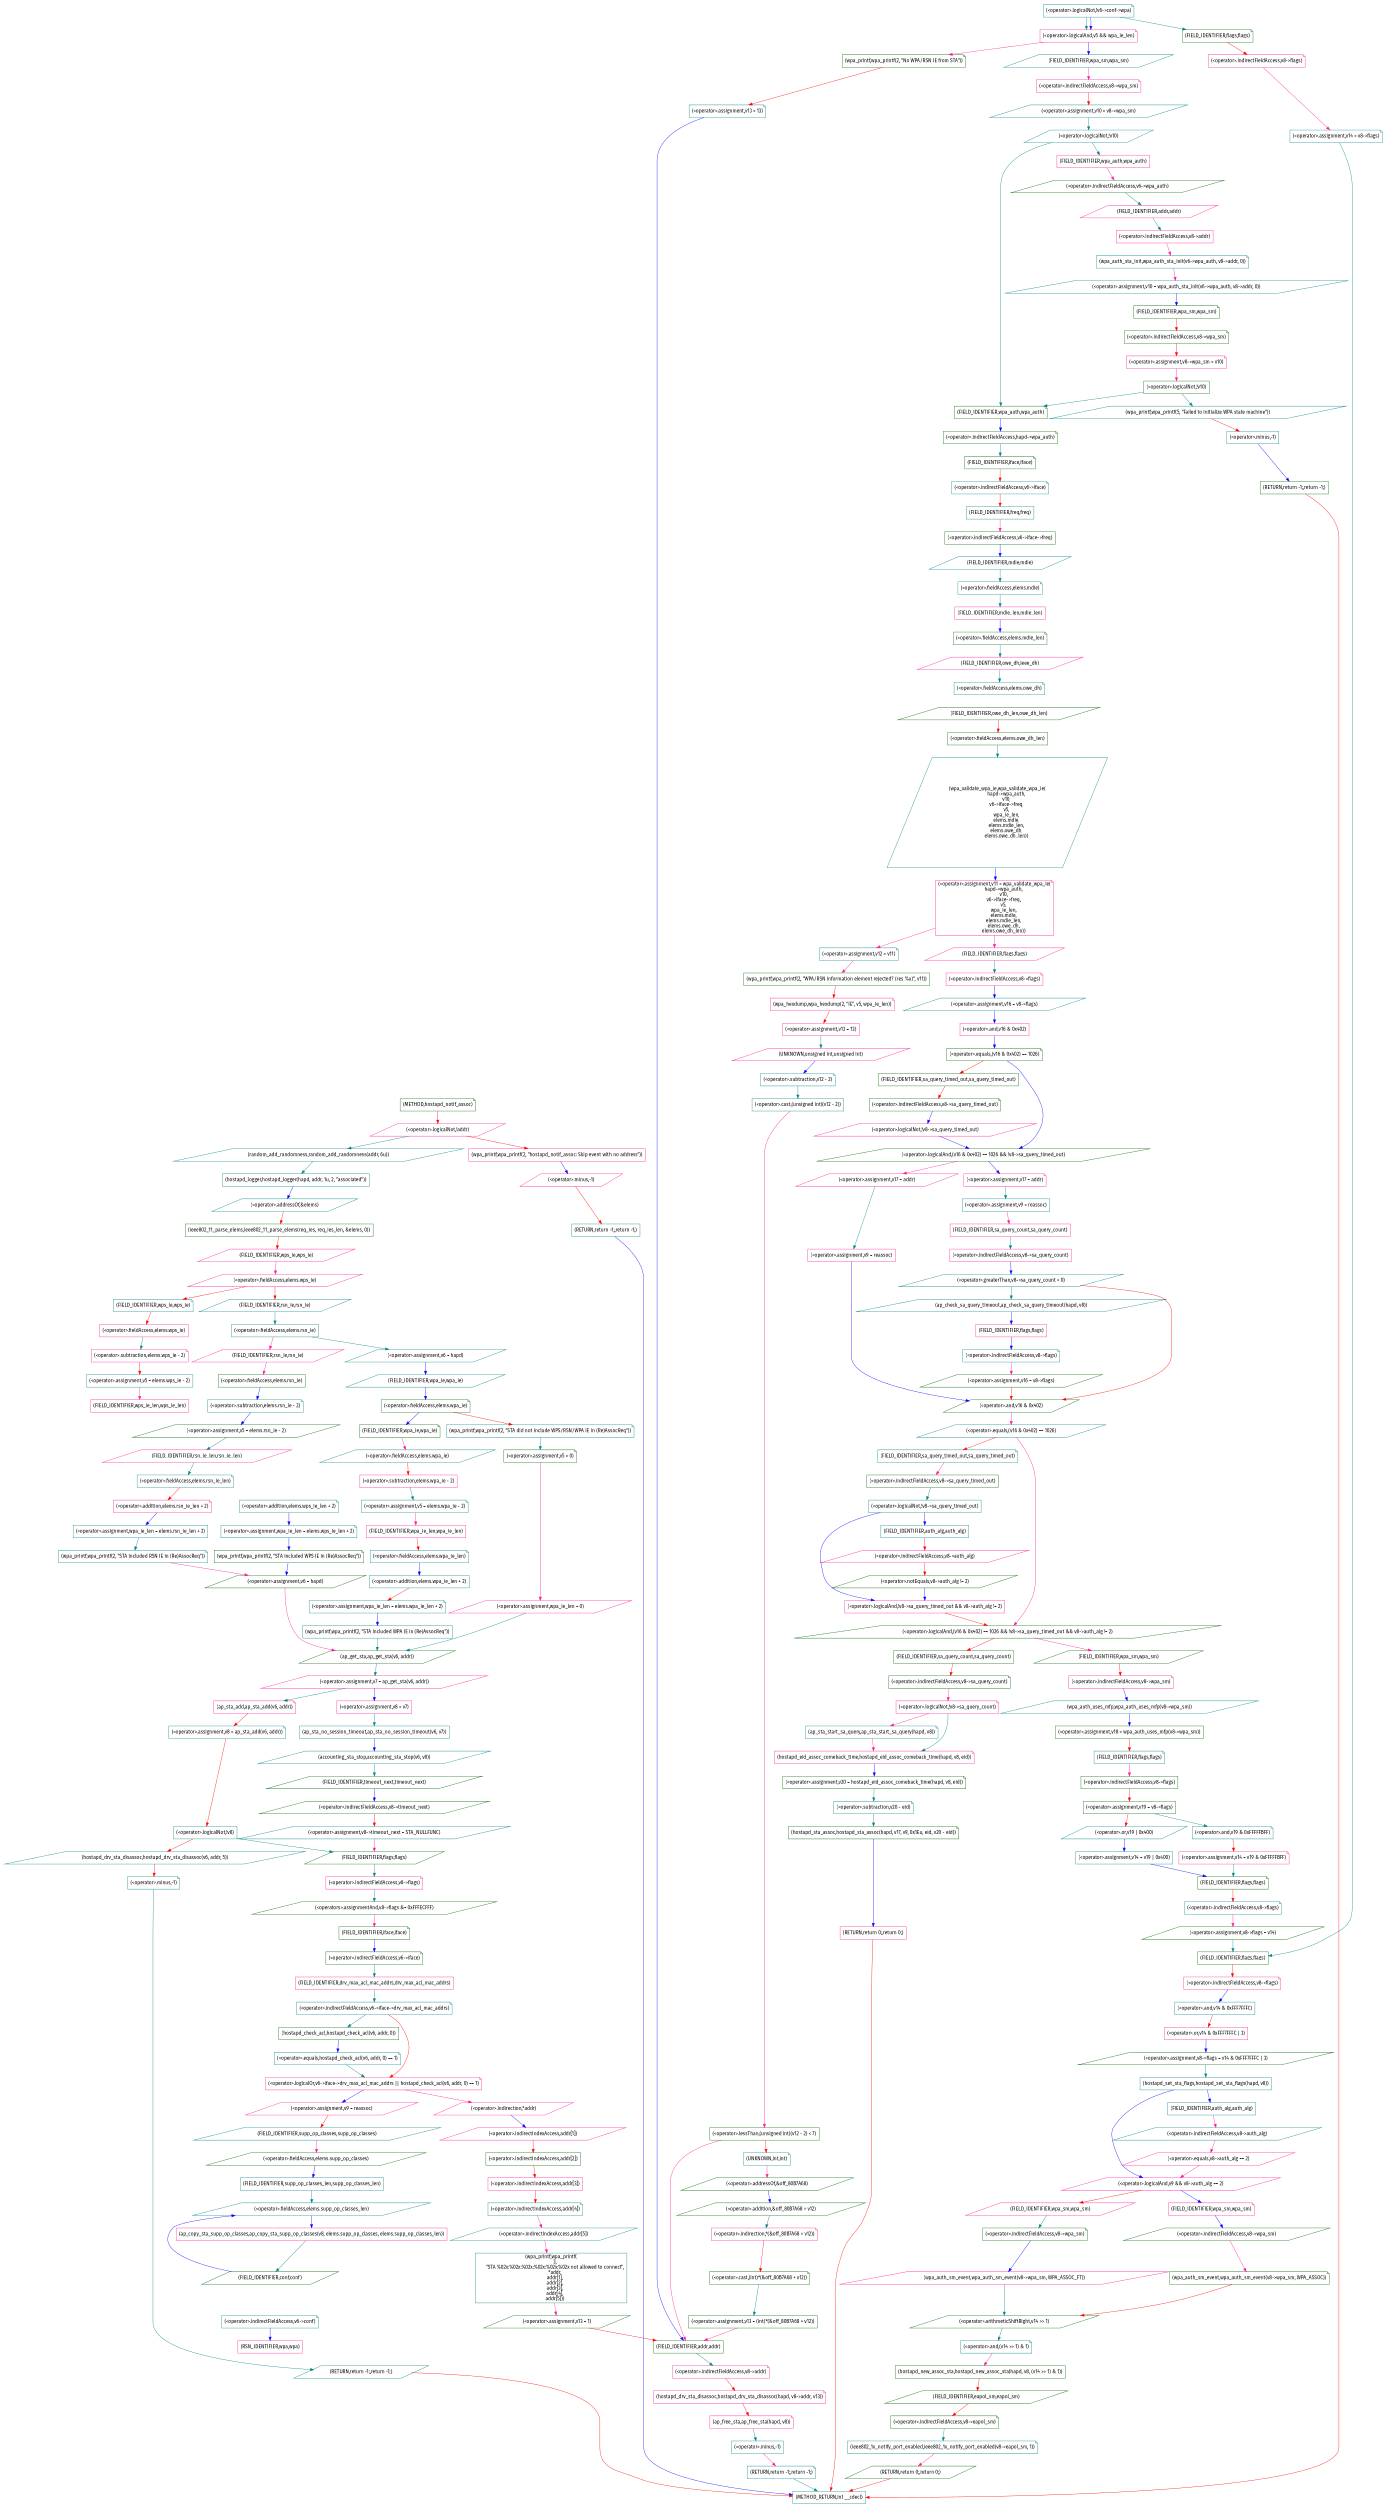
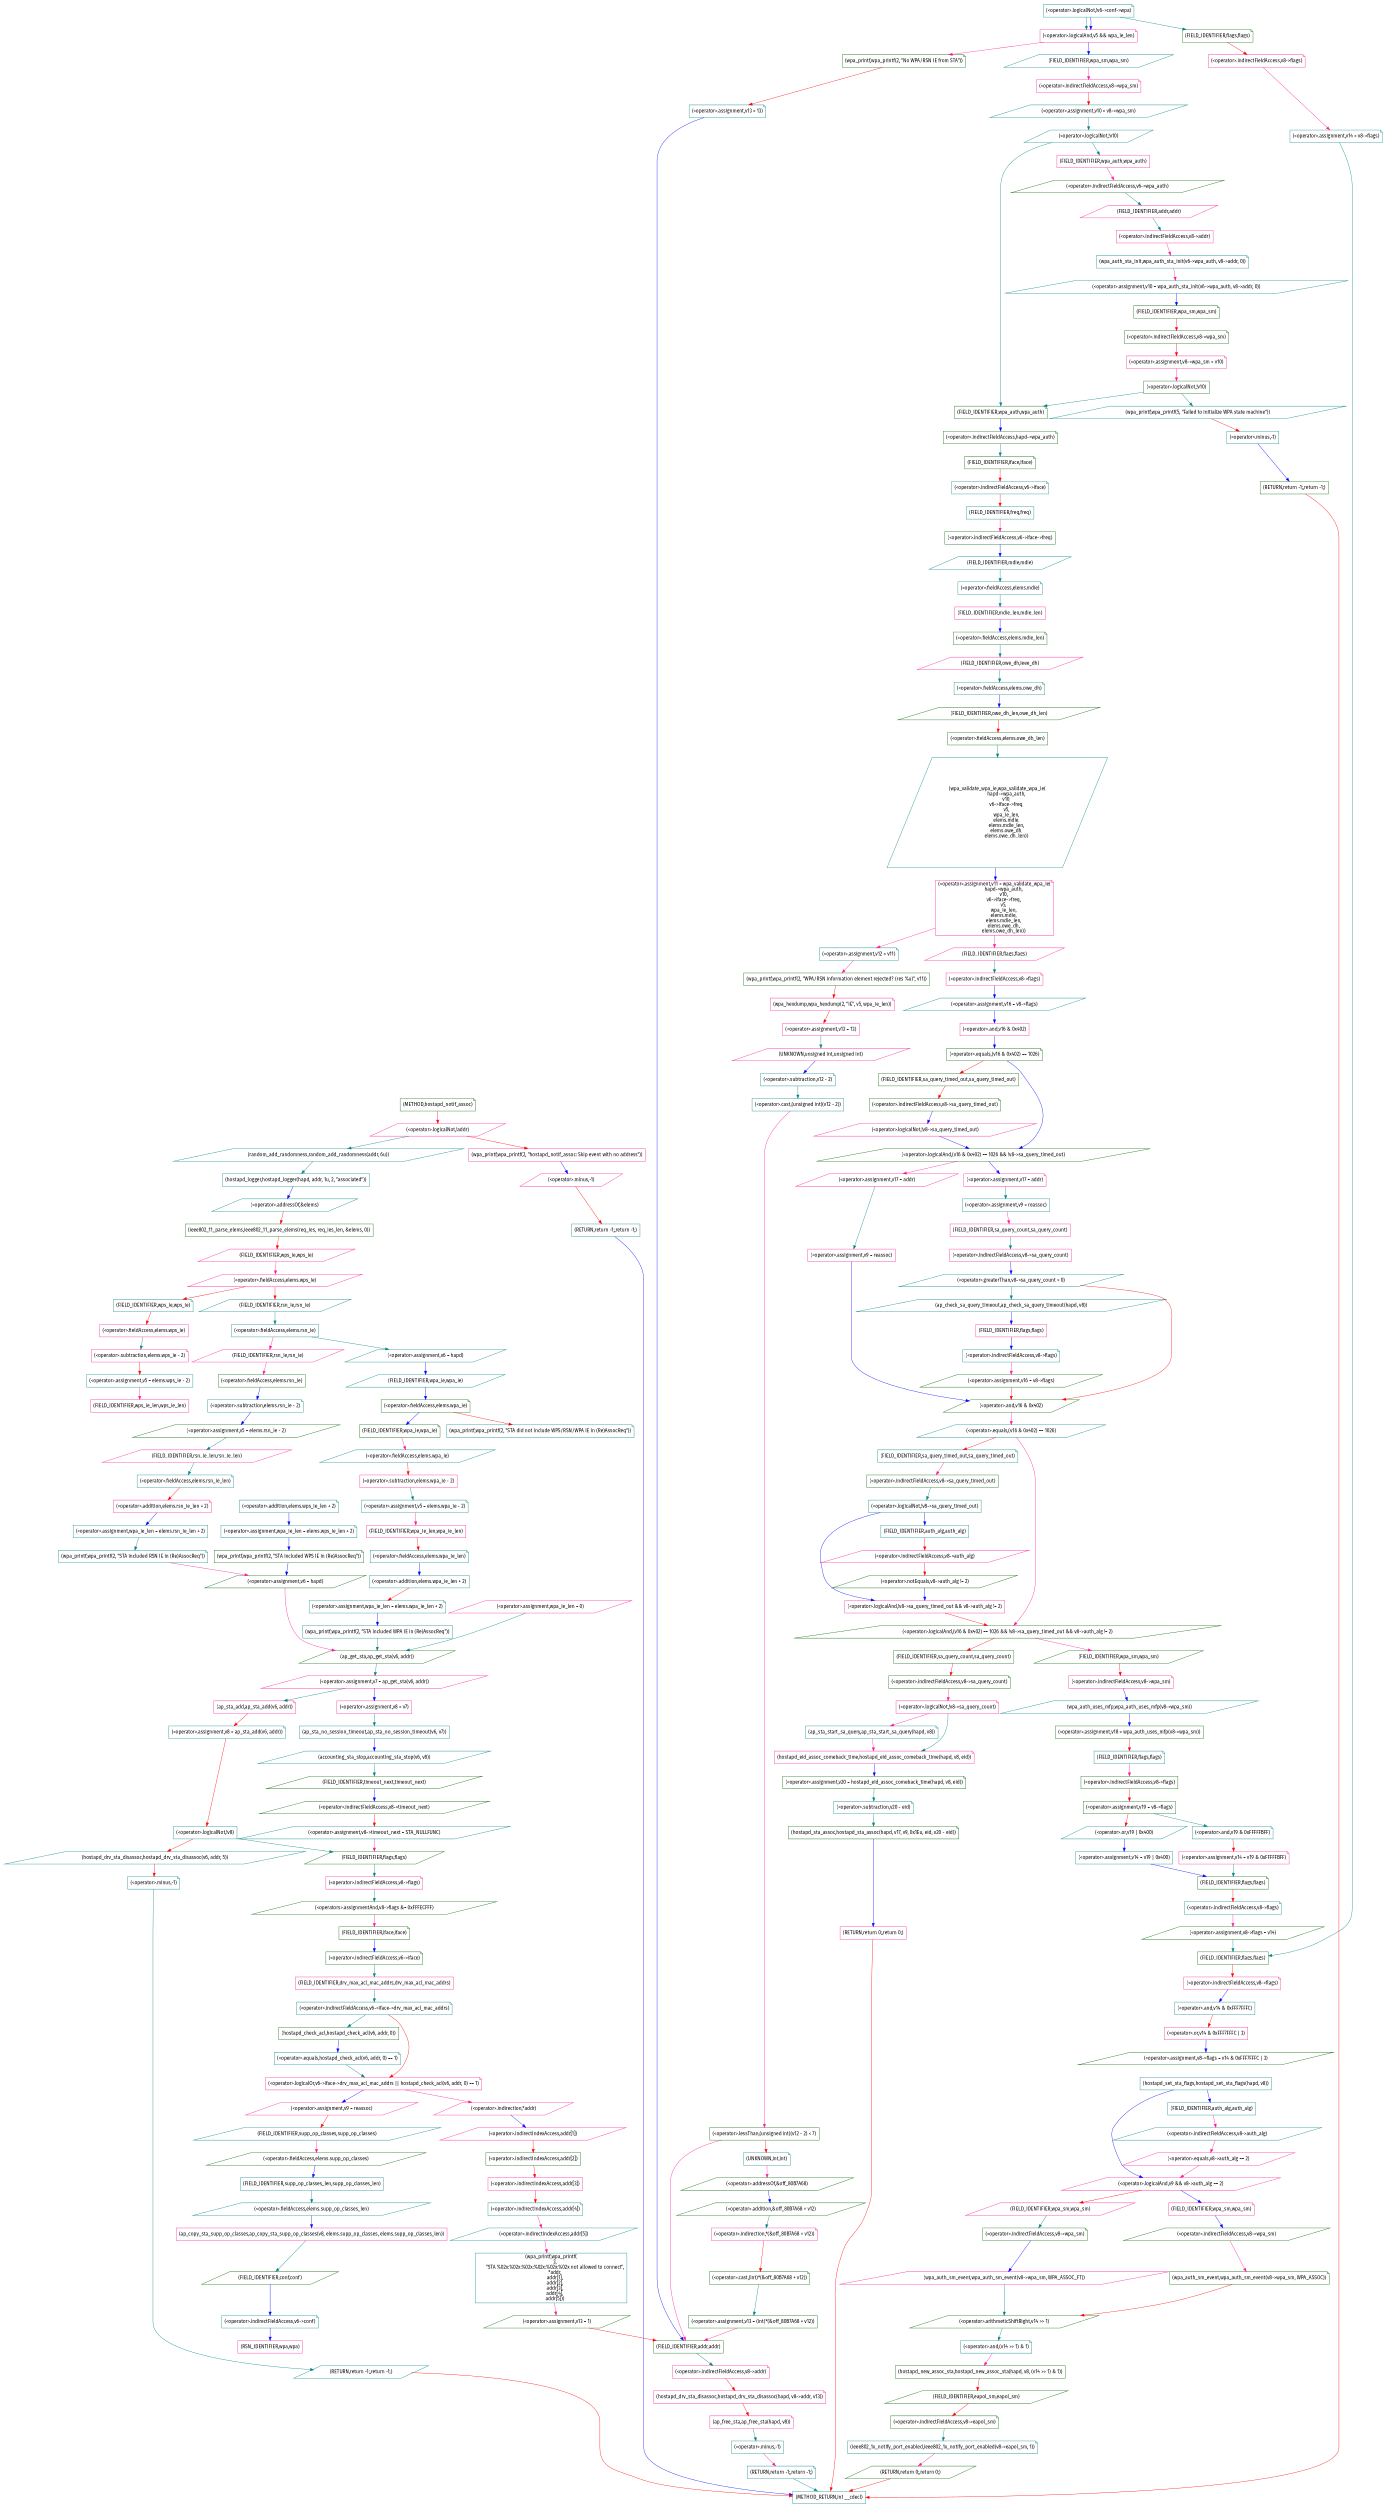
edge "(<operator>.fieldAccess,elems.owe_dh)" -> "(FIELD_IDENTIFIER,owe_dh_len,owe_dh_len)": added
node "(<operator>.assignment,v5 = 0)": removed
edge "(<operator>.assignment,v8->flags = v14 & 0xFFF7FFFC | 3)" -> "(hostapd_set_sta_flags,hostapd_set_sta_flags(hapd, v8))": removed
edge "(FIELD_IDENTIFIER,conf,conf)" -> "(<operator>.fieldAccess,elems.supp_op_classes_len)": now "(FIELD_IDENTIFIER,conf,conf)" -> "(<operator>.indirectFieldAccess,v6->conf)"
